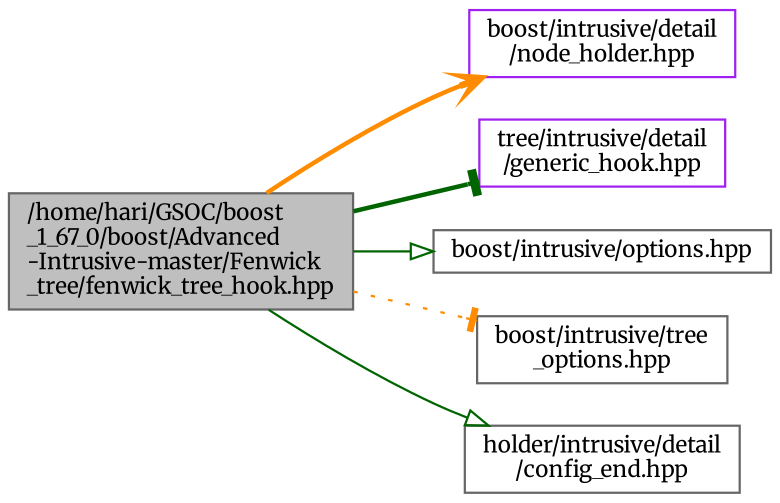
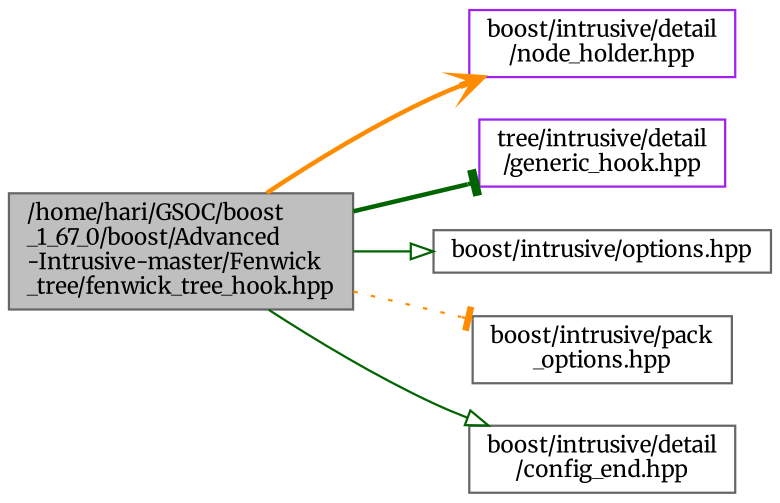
node "boost/intrusive/tree _options.hpp": label "boost/intrusive/tree _options.hpp" -> "boost/intrusive/pack _options.hpp"
node "holder/intrusive/detail /config_end.hpp": label "holder/intrusive/detail /config_end.hpp" -> "boost/intrusive/detail /config_end.hpp"
